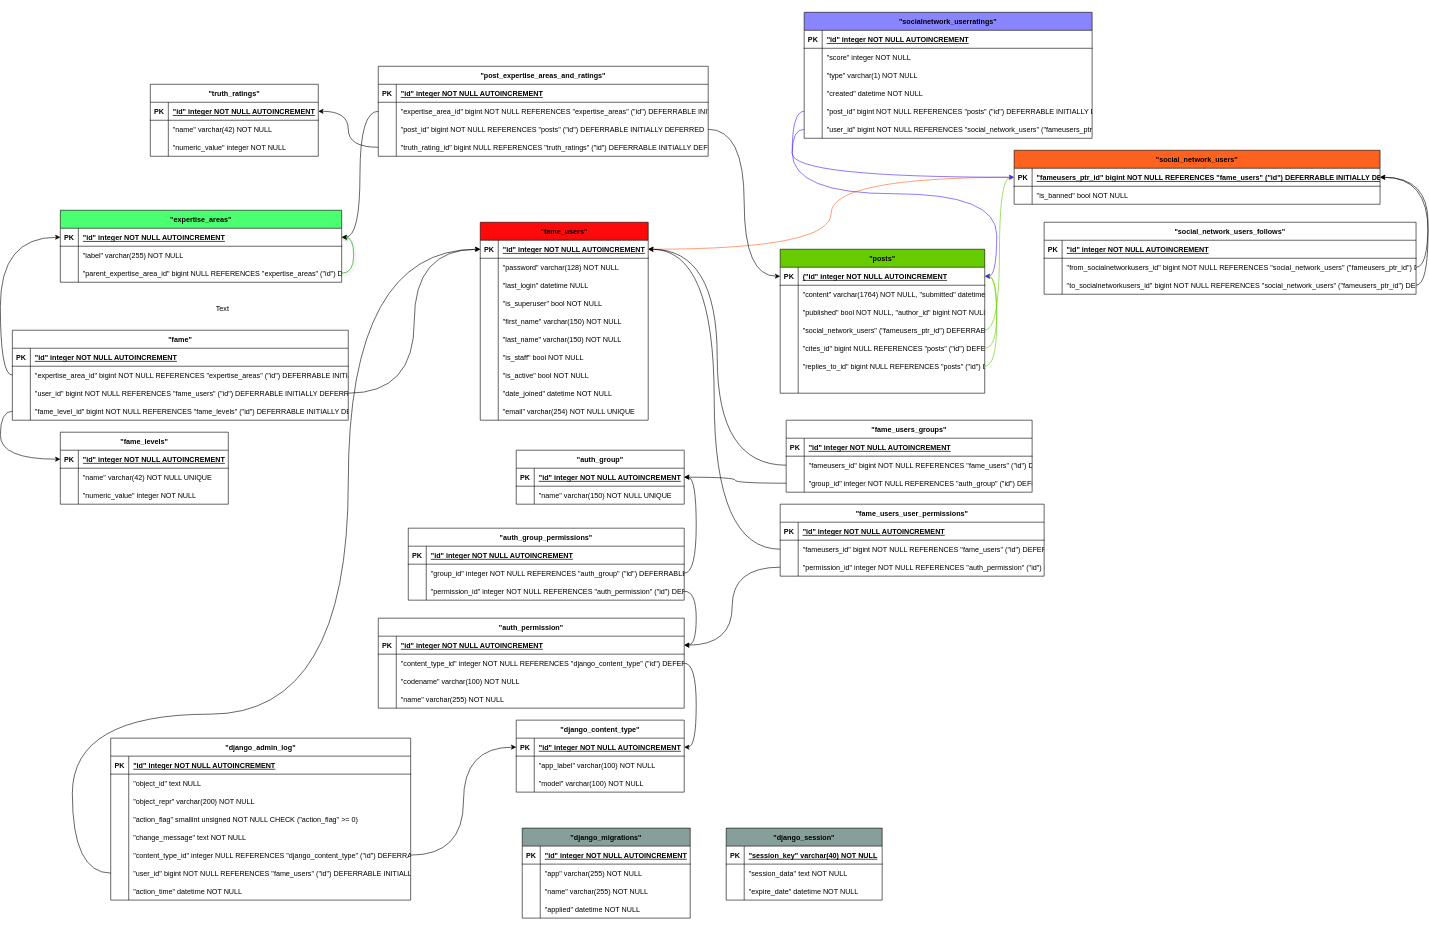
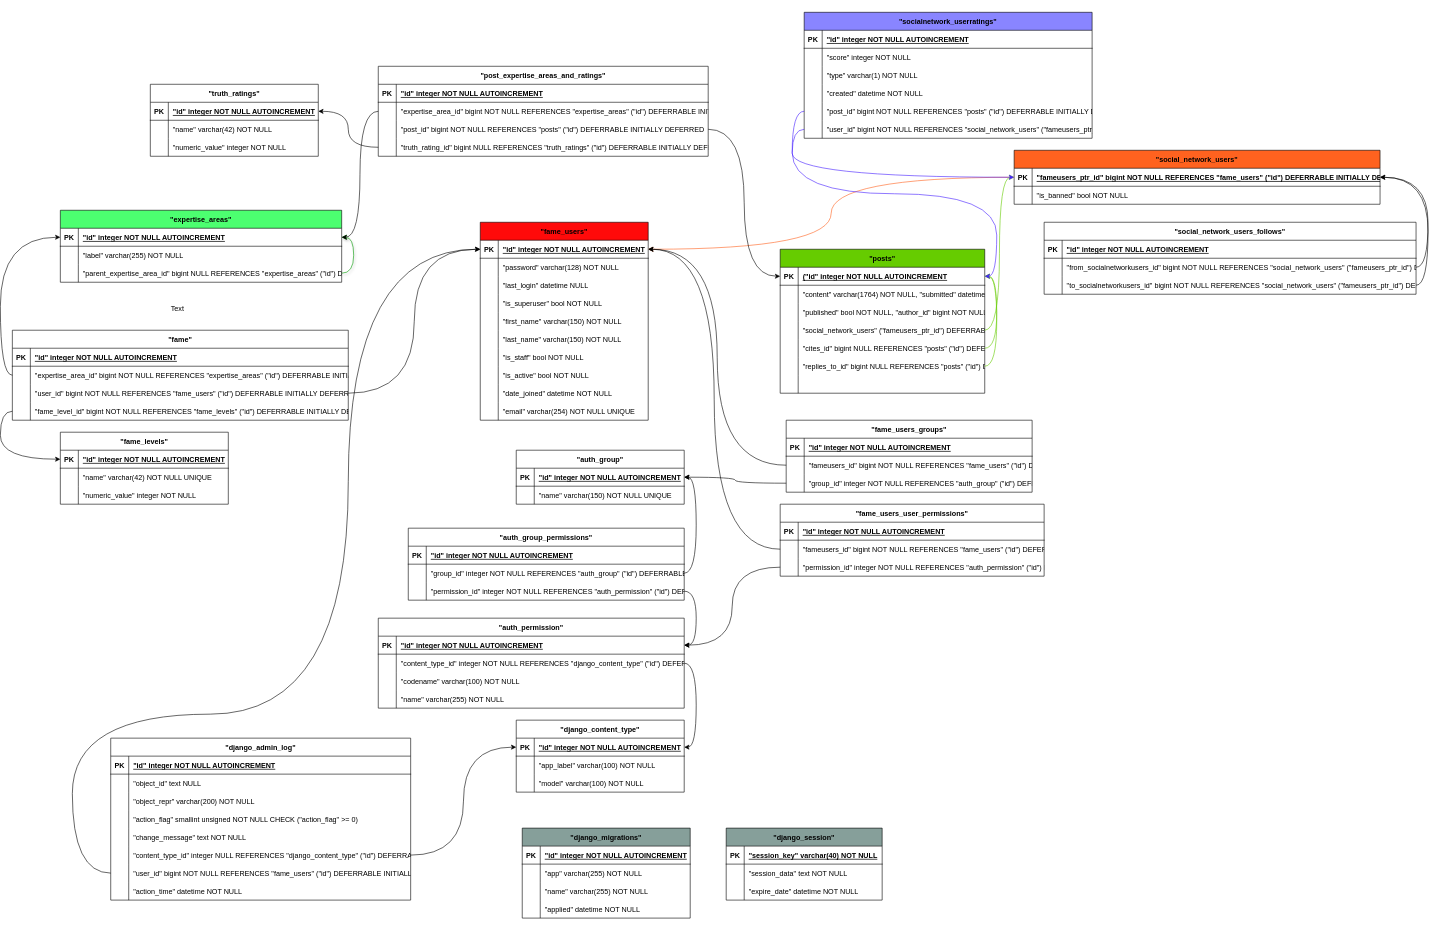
node "Text": moved (222, 309) -> (177, 309)
